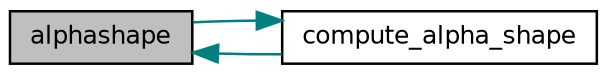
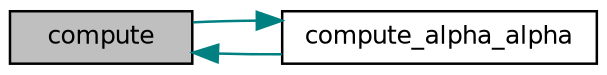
node "alphashape": label "alphashape" -> "compute"
node "compute_alpha_shape": label "compute_alpha_shape" -> "compute_alpha_alpha"
